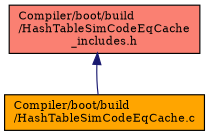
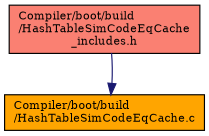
edge "Compiler/boot/build /HashTableSimCodeEqCache.c" -> "Compiler/boot/build /HashTableSimCodeEqCache _includes.h": reversed
